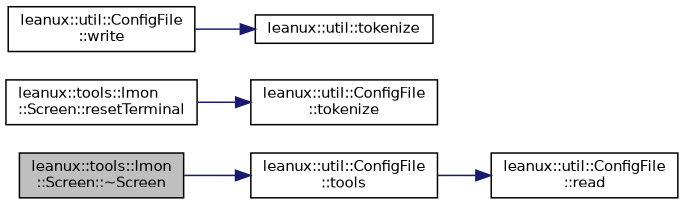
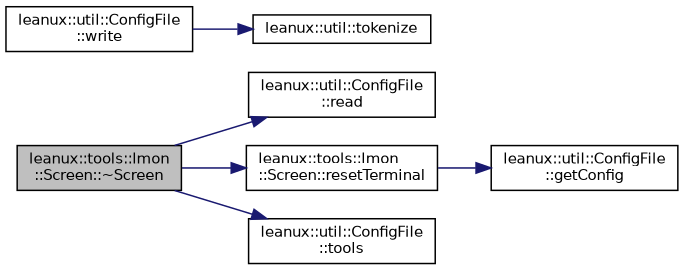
node "leanux::util::ConfigFile ::tokenize": label "leanux::util::ConfigFile ::tokenize" -> "leanux::util::ConfigFile ::getConfig"
edge "leanux::tools::lmon ::Screen::~Screen" -> "leanux::tools::lmon ::Screen::resetTerminal": added
edge "leanux::util::ConfigFile ::tools" -> "leanux::util::ConfigFile ::read": now "leanux::tools::lmon ::Screen::~Screen" -> "leanux::util::ConfigFile ::read"
